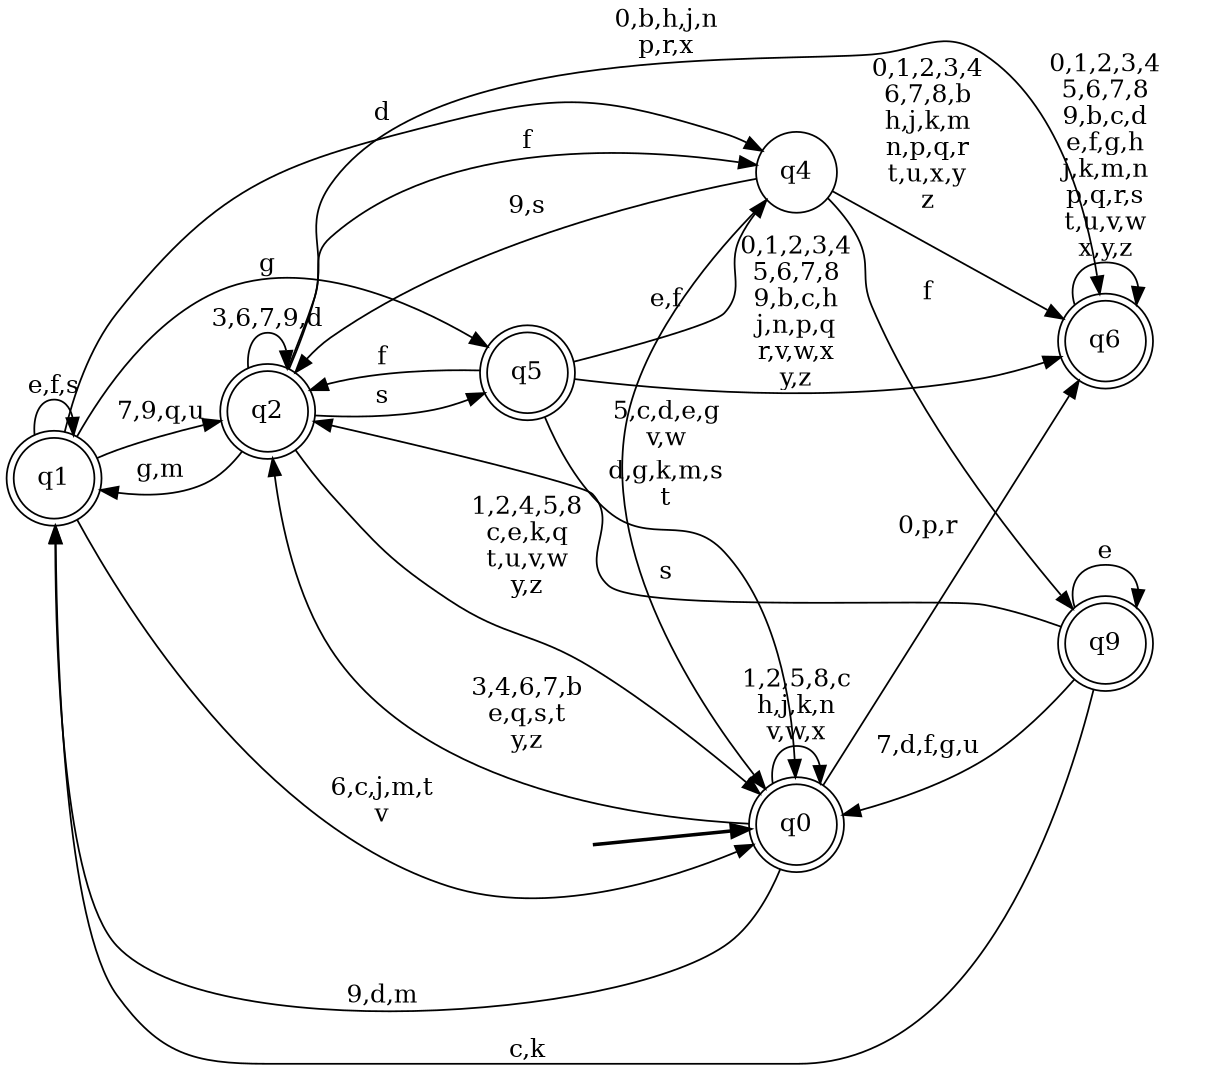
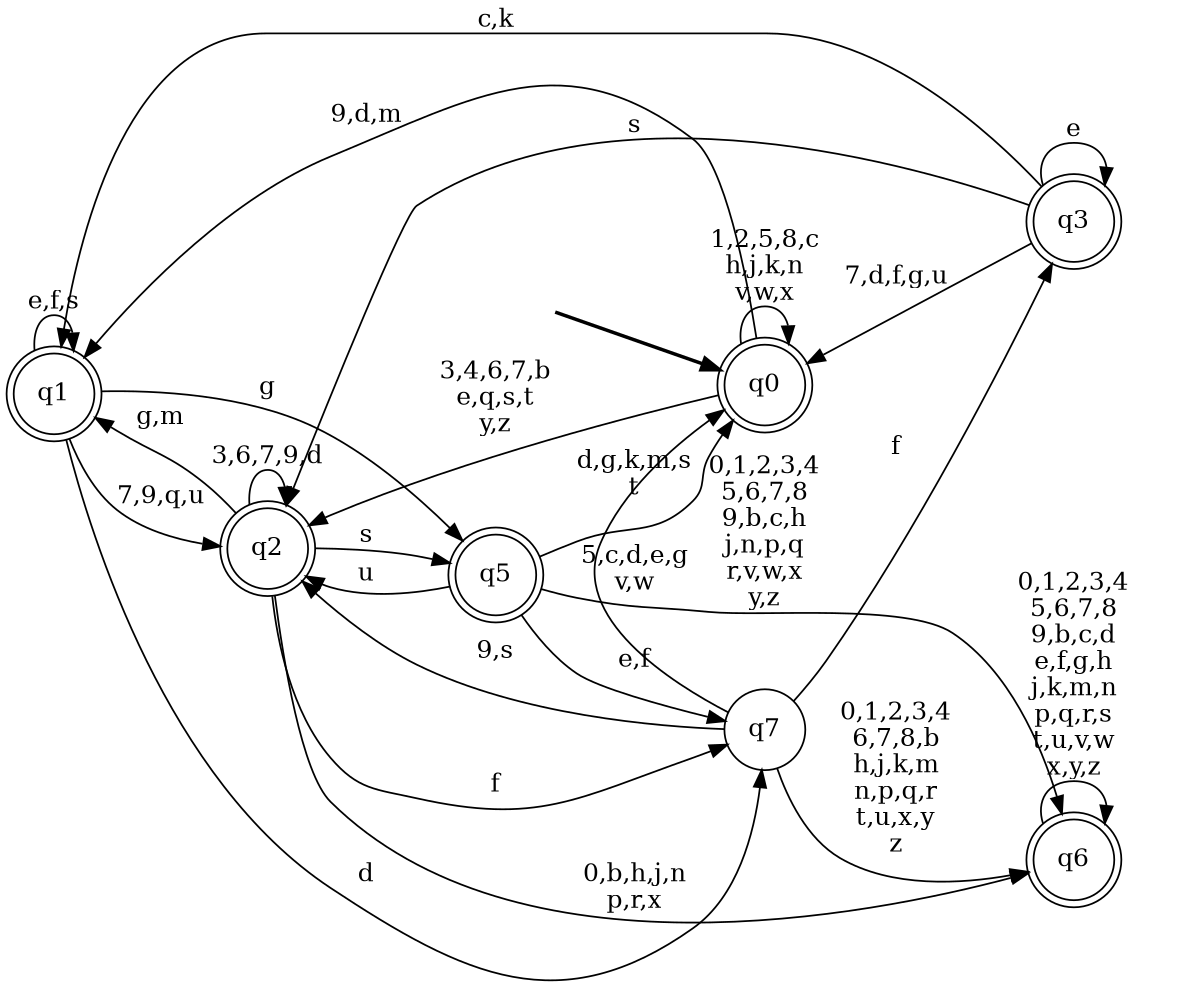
node "q4": label "q4" -> "q7"
edge "q5" -> "q2": label "f" -> "u"
edge "q0" -> "q6": removed, label "0,p,r"
edge "q2" -> "q0": removed, label "1,2,4,5,8 c,e,k,q t,u,v,w y,z"
node "q9": label "q9" -> "q3"
edge "q1" -> "q0": removed, label "6,c,j,m,t v"
